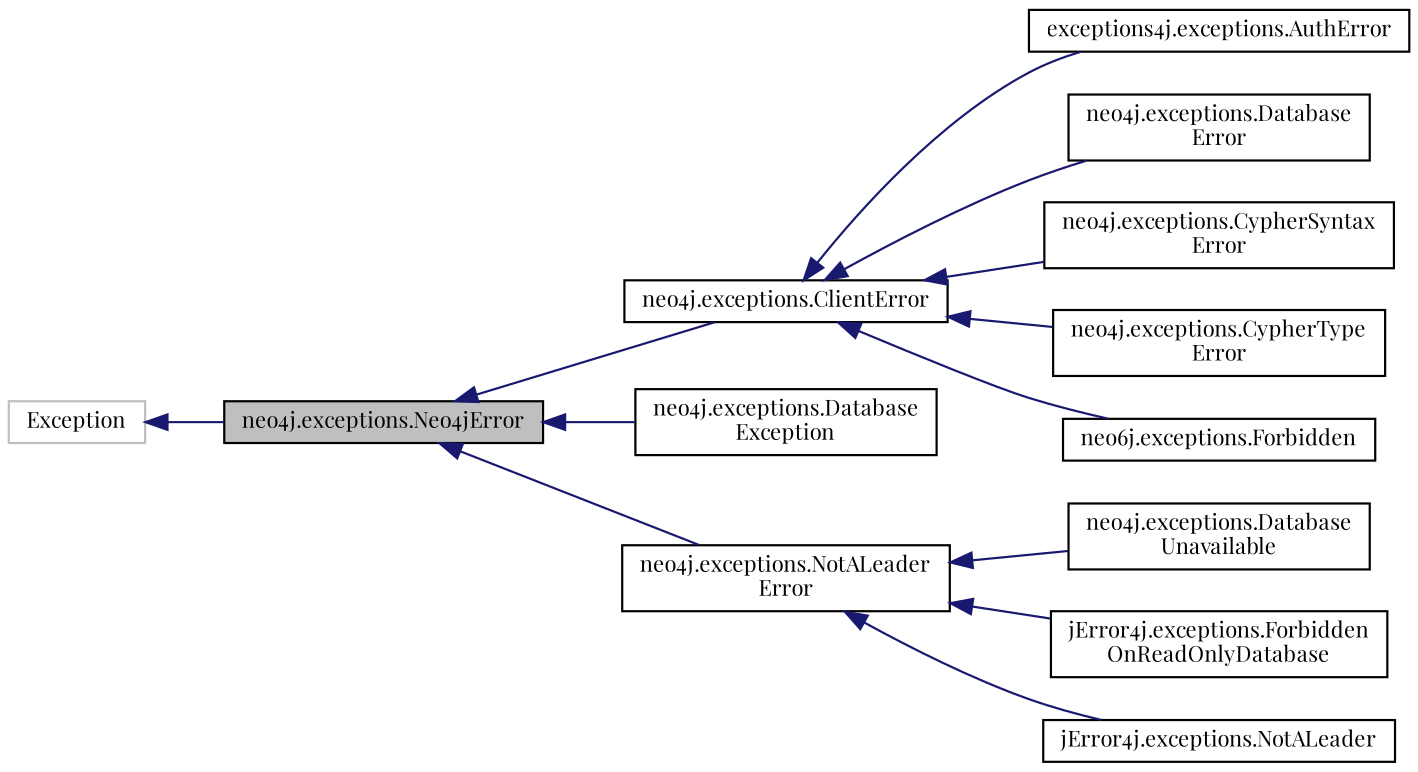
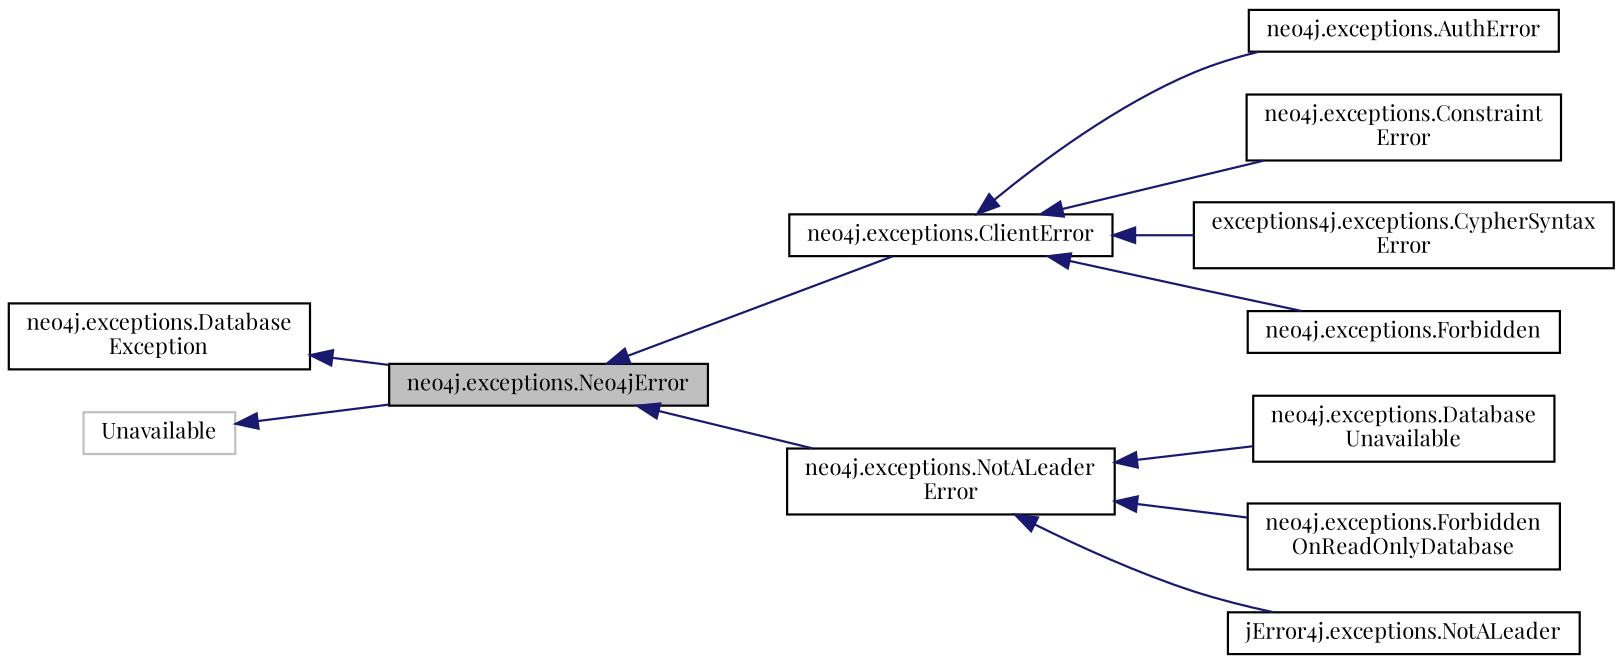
node "exceptions4j.exceptions.AuthError": label "exceptions4j.exceptions.AuthError" -> "neo4j.exceptions.AuthError"
node "neo4j.exceptions.Database Error": label "neo4j.exceptions.Database Error" -> "neo4j.exceptions.Constraint Error"
node "neo4j.exceptions.CypherSyntax Error": label "neo4j.exceptions.CypherSyntax Error" -> "exceptions4j.exceptions.CypherSyntax Error"
node "neo4j.exceptions.CypherType Error": removed
node "Exception": label "Exception" -> "Unavailable"
edge "neo4j.exceptions.Database Exception" -> "neo4j.exceptions.Neo4jError": reversed
node "neo6j.exceptions.Forbidden": label "neo6j.exceptions.Forbidden" -> "neo4j.exceptions.Forbidden"
node "jError4j.exceptions.Forbidden OnReadOnlyDatabase": label "jError4j.exceptions.Forbidden OnReadOnlyDatabase" -> "neo4j.exceptions.Forbidden OnReadOnlyDatabase"
